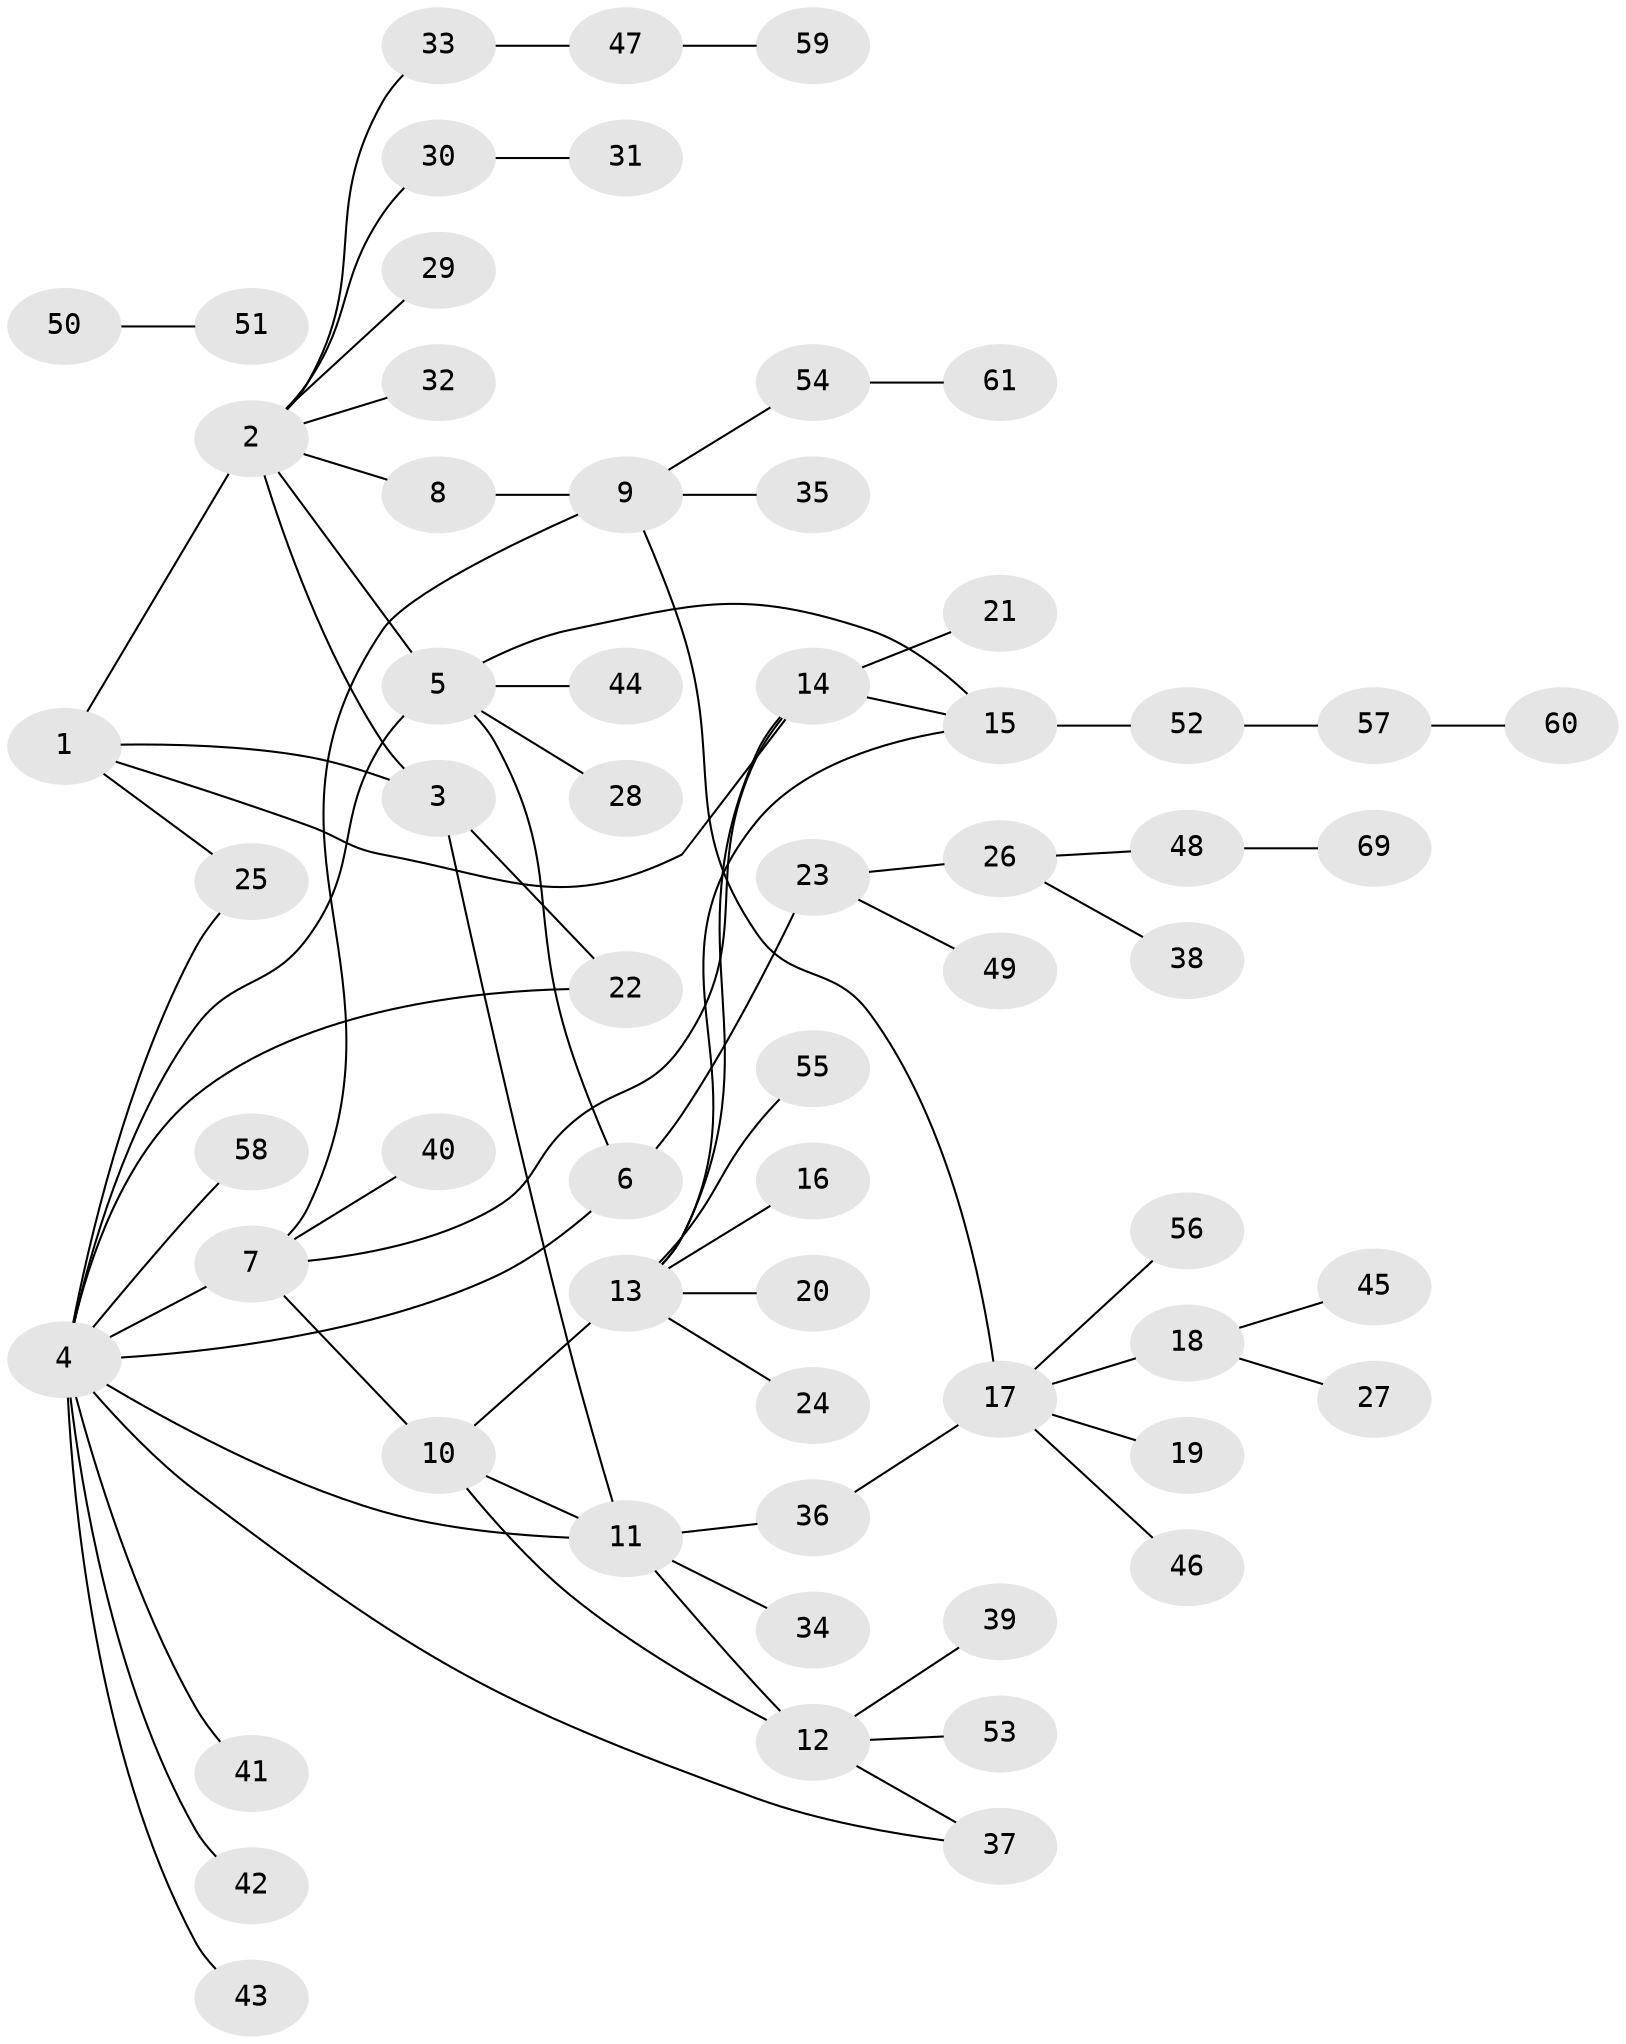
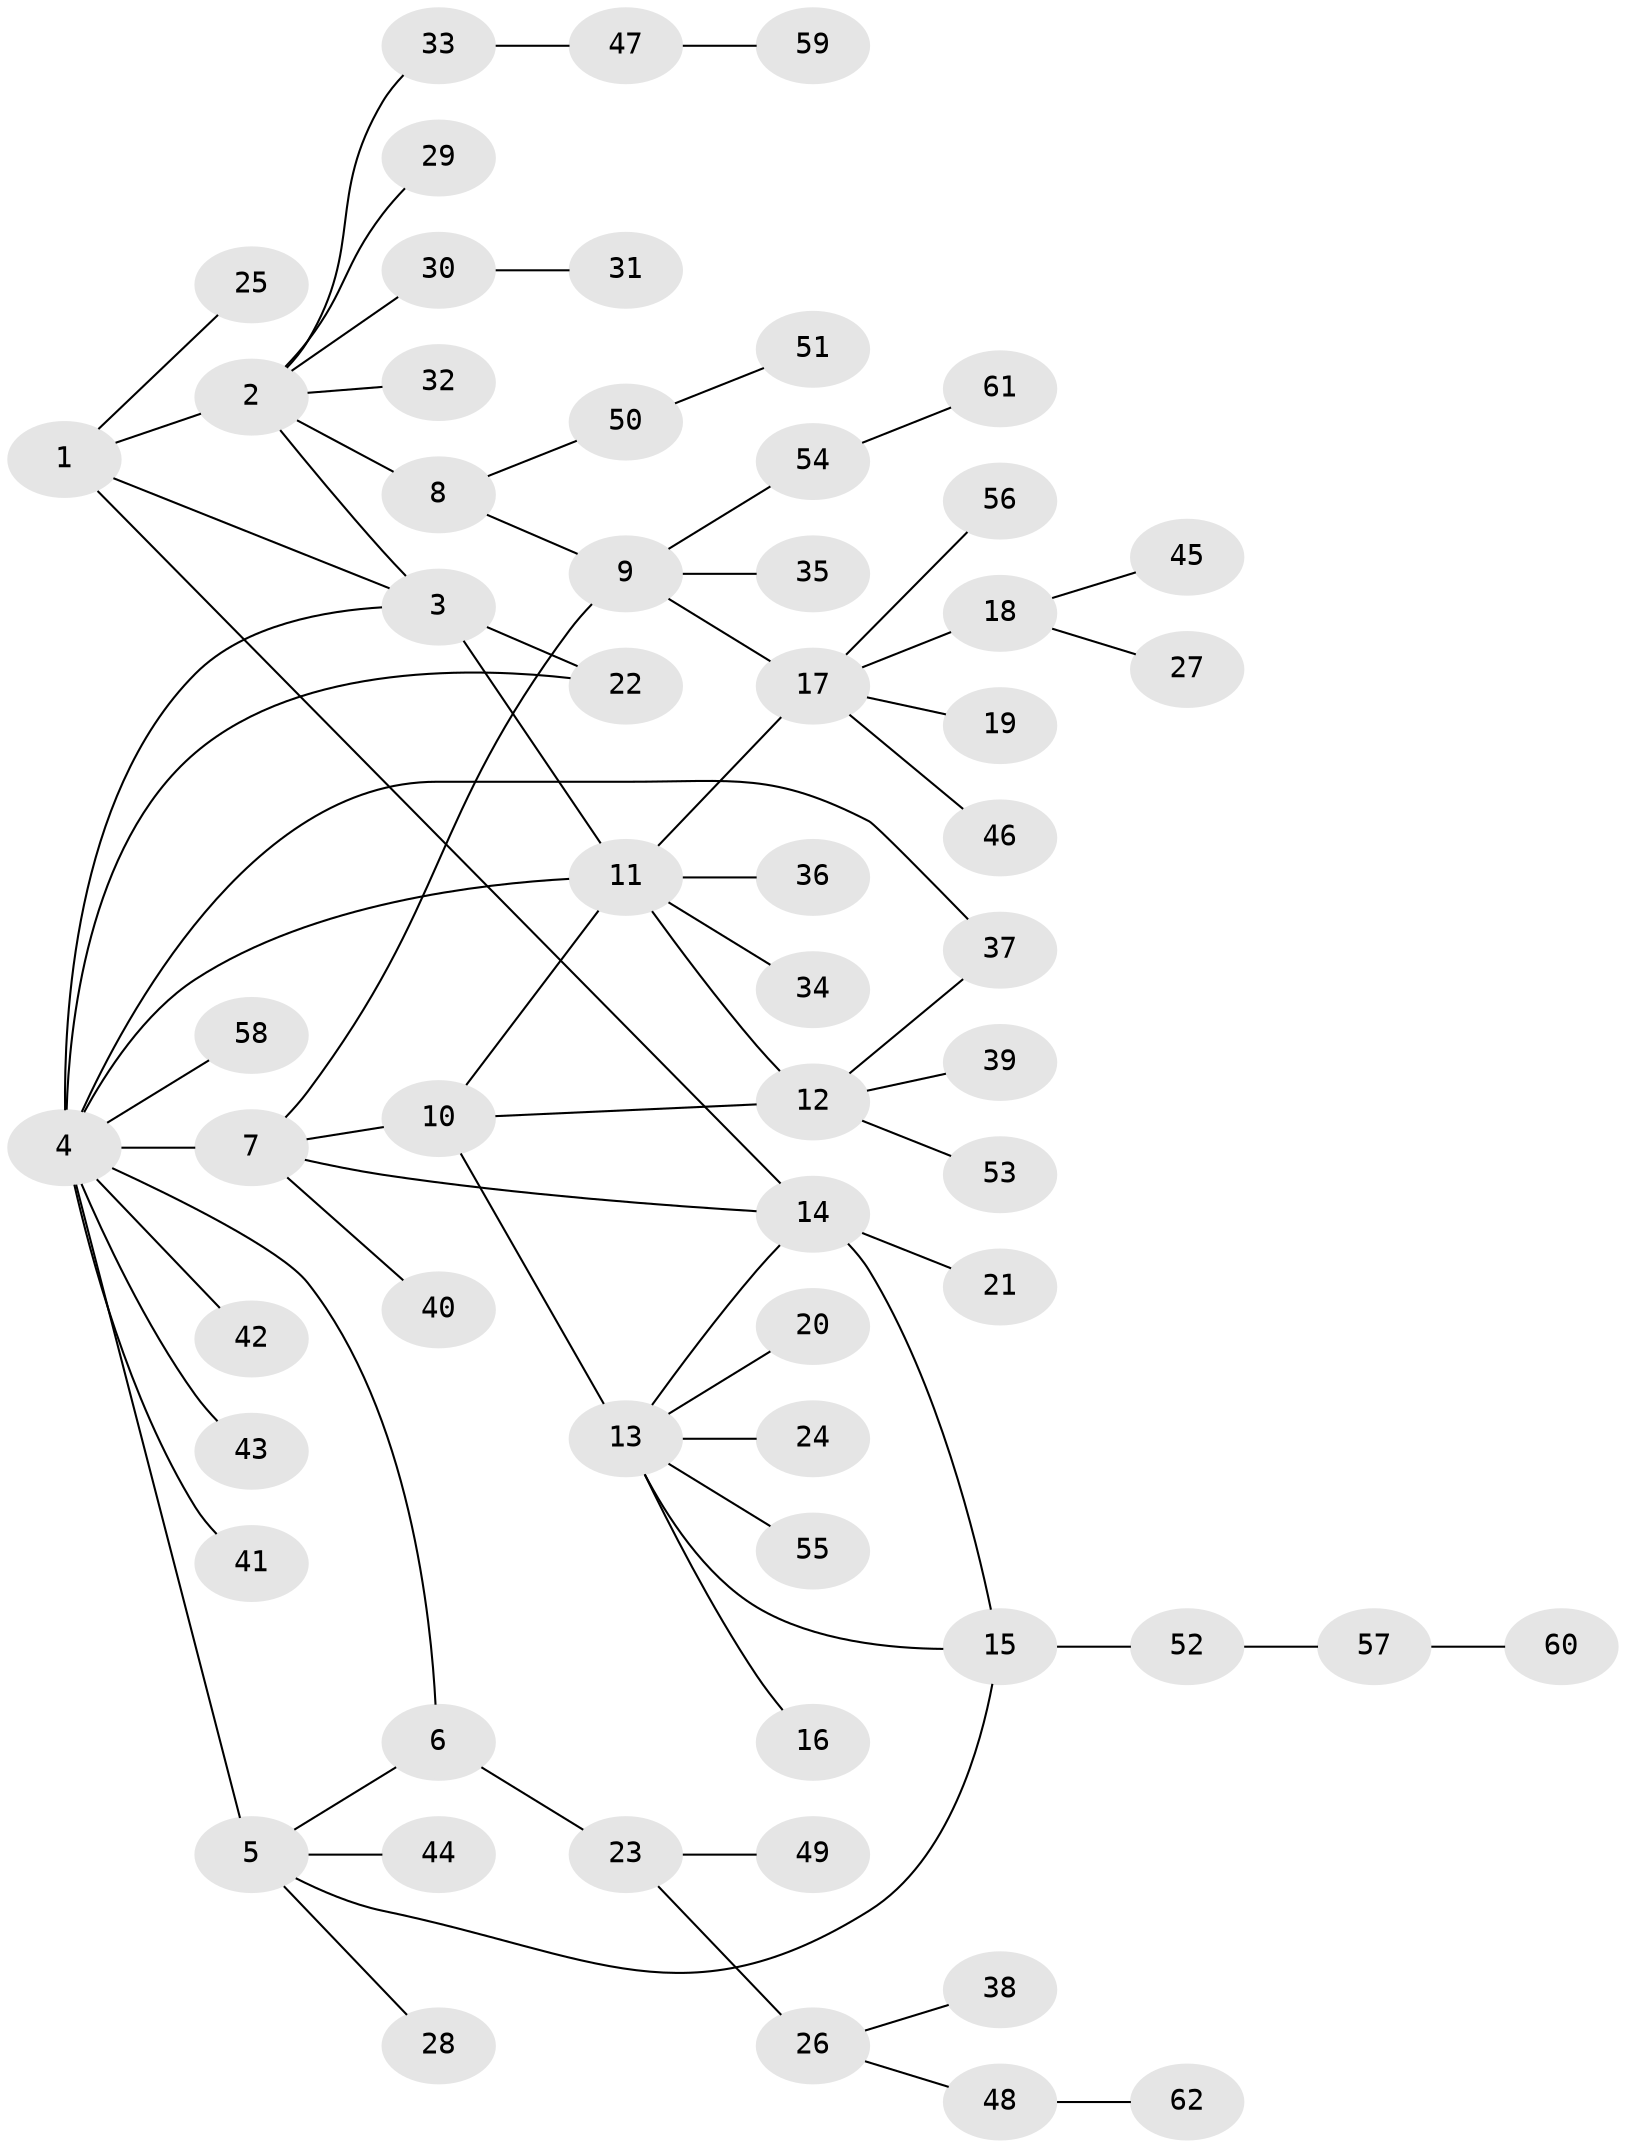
edge "50" -- "8": added
edge "2" -- "5": removed
node "69": label "69" -> "62"
edge "25" -- "4": now "3" -- "4"
edge "17" -- "36": now "17" -- "11"
